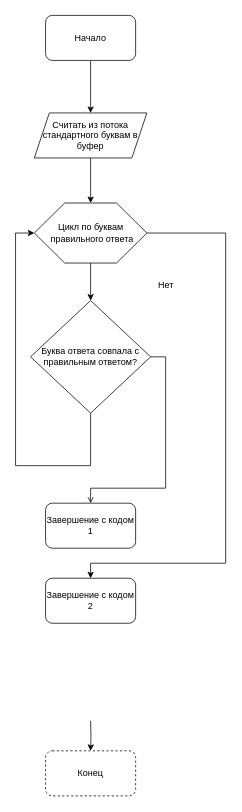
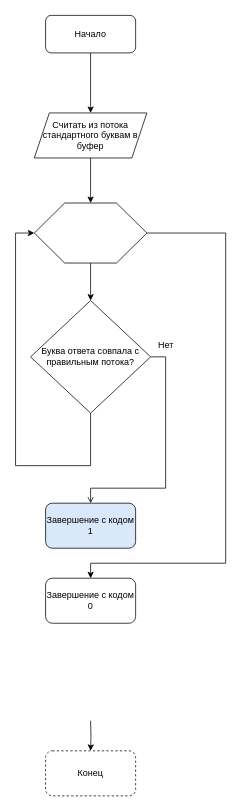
node "Начало": size 90x45 -> 90x38
node "Цикл по буквам правильного ответа": removed
node "Нет": moved (165, 285) -> (165, 345)
node "Буква ответа совпала с правильным ответом?": label "Буква ответа совпала с правильным ответом?" -> "Буква ответа совпала с правильным потока?"
node "Завершение с кодом 1": fillcolor #ffffff -> #dae8fc
node "Завершение с кодом 2": label "Завершение с кодом 2" -> "Завершение с кодом 0"
